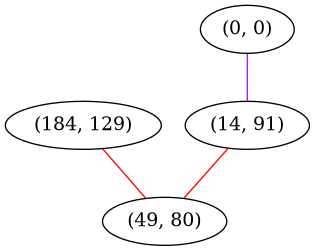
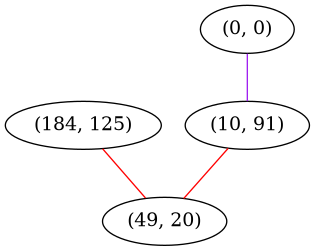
node "(184, 129)": label "(184, 129)" -> "(184, 125)"
node "(14, 91)": label "(14, 91)" -> "(10, 91)"
node "(49, 80)": label "(49, 80)" -> "(49, 20)"
